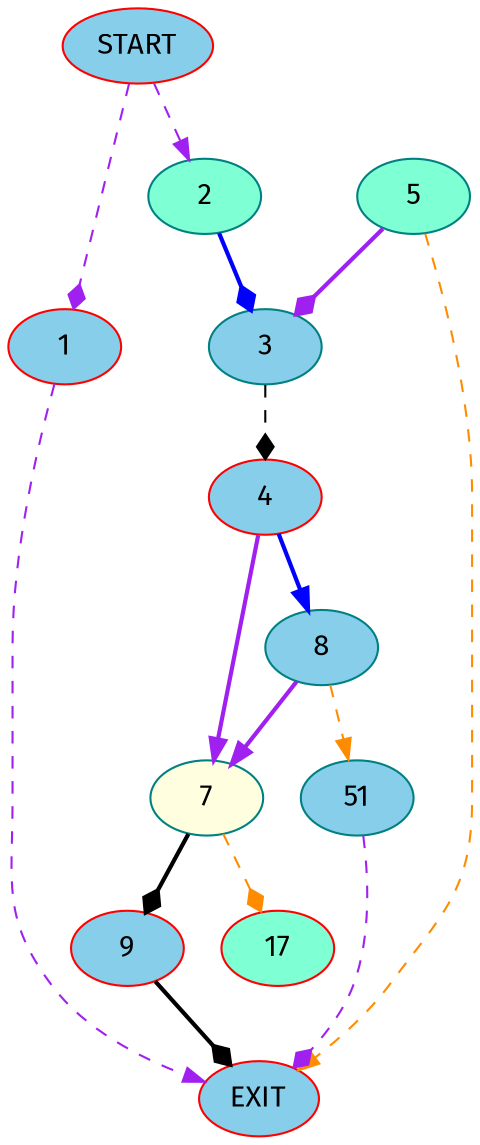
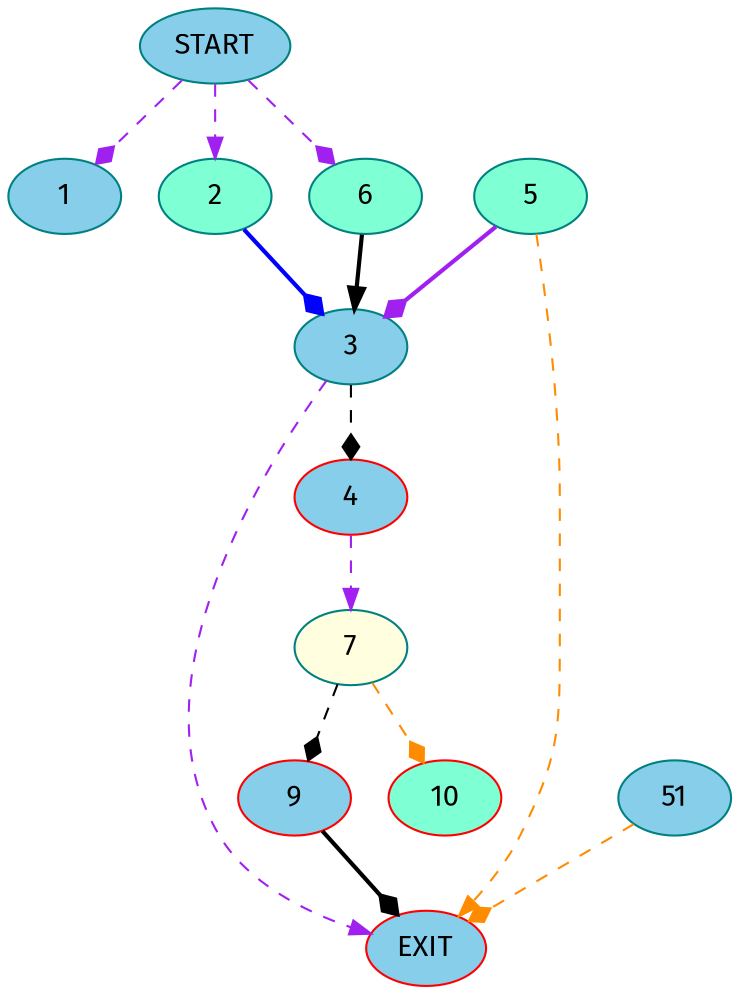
node "START": color red -> teal
node "6": added
node "1": color red -> teal
edge "4" -> "7": style bold -> dashed
node "8": removed
edge "1" -> "EXIT": now "3" -> "EXIT"
edge "7" -> "9": style bold -> dashed
node "17": label "17" -> "10"
edge "51" -> "EXIT": color purple -> darkorange
